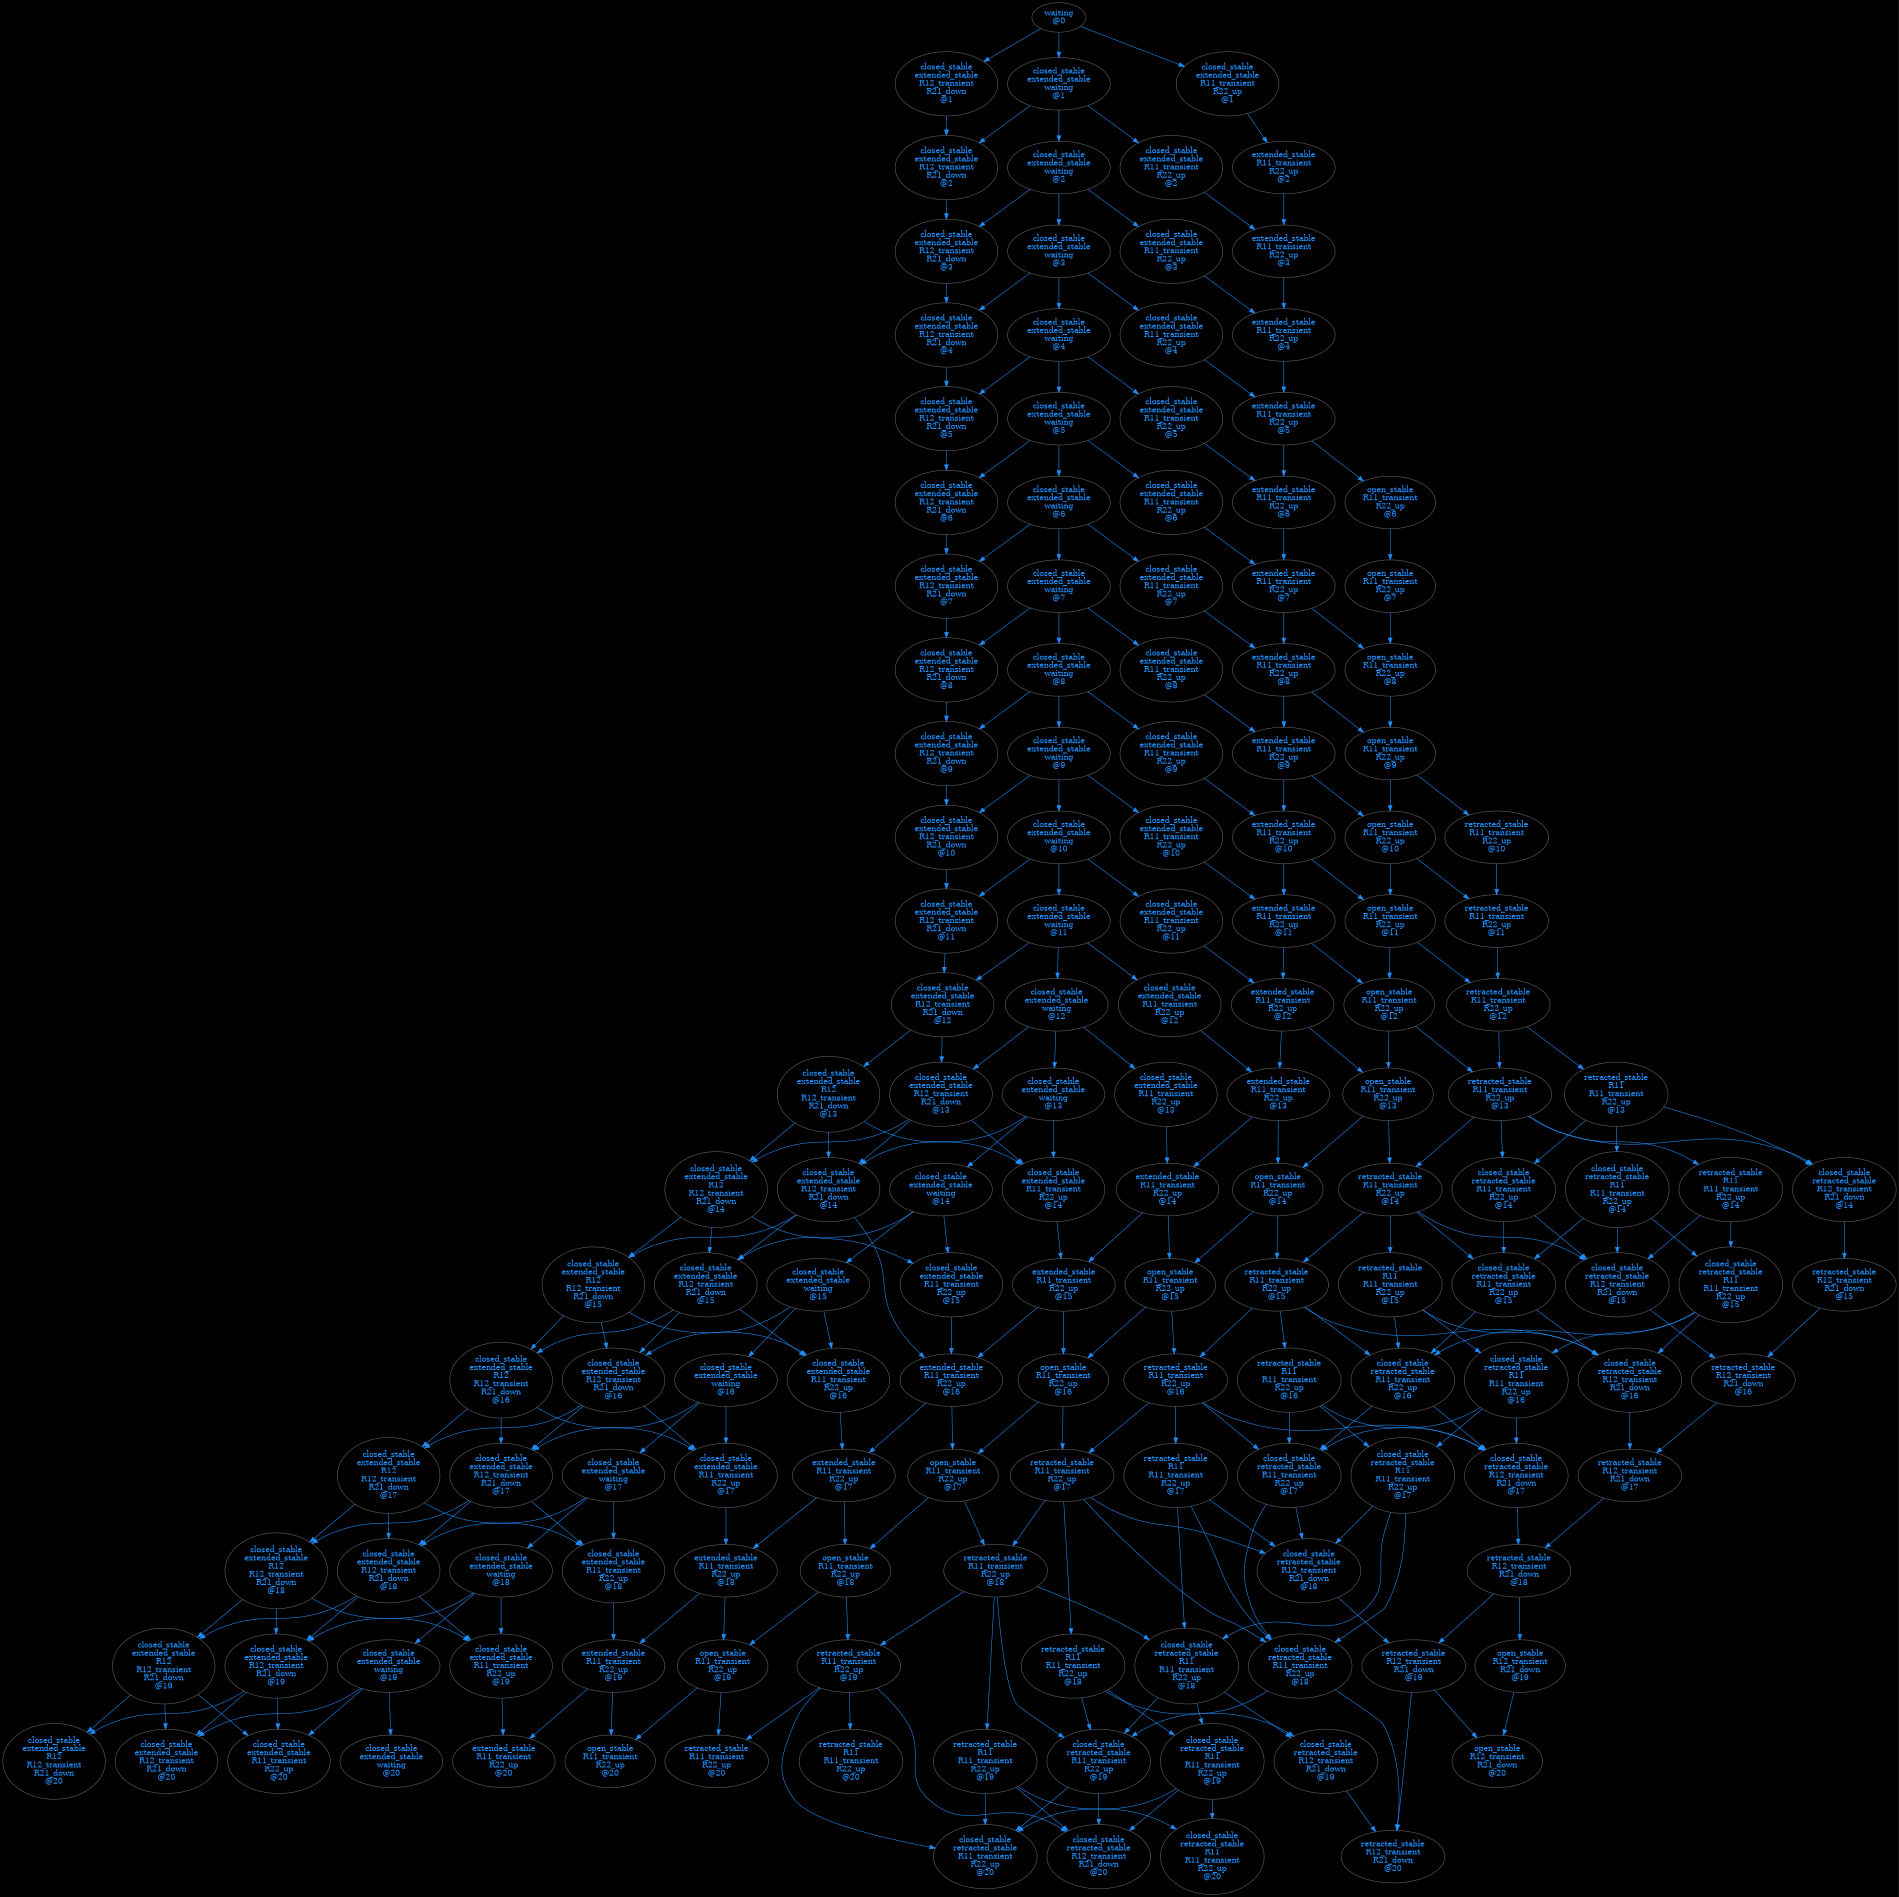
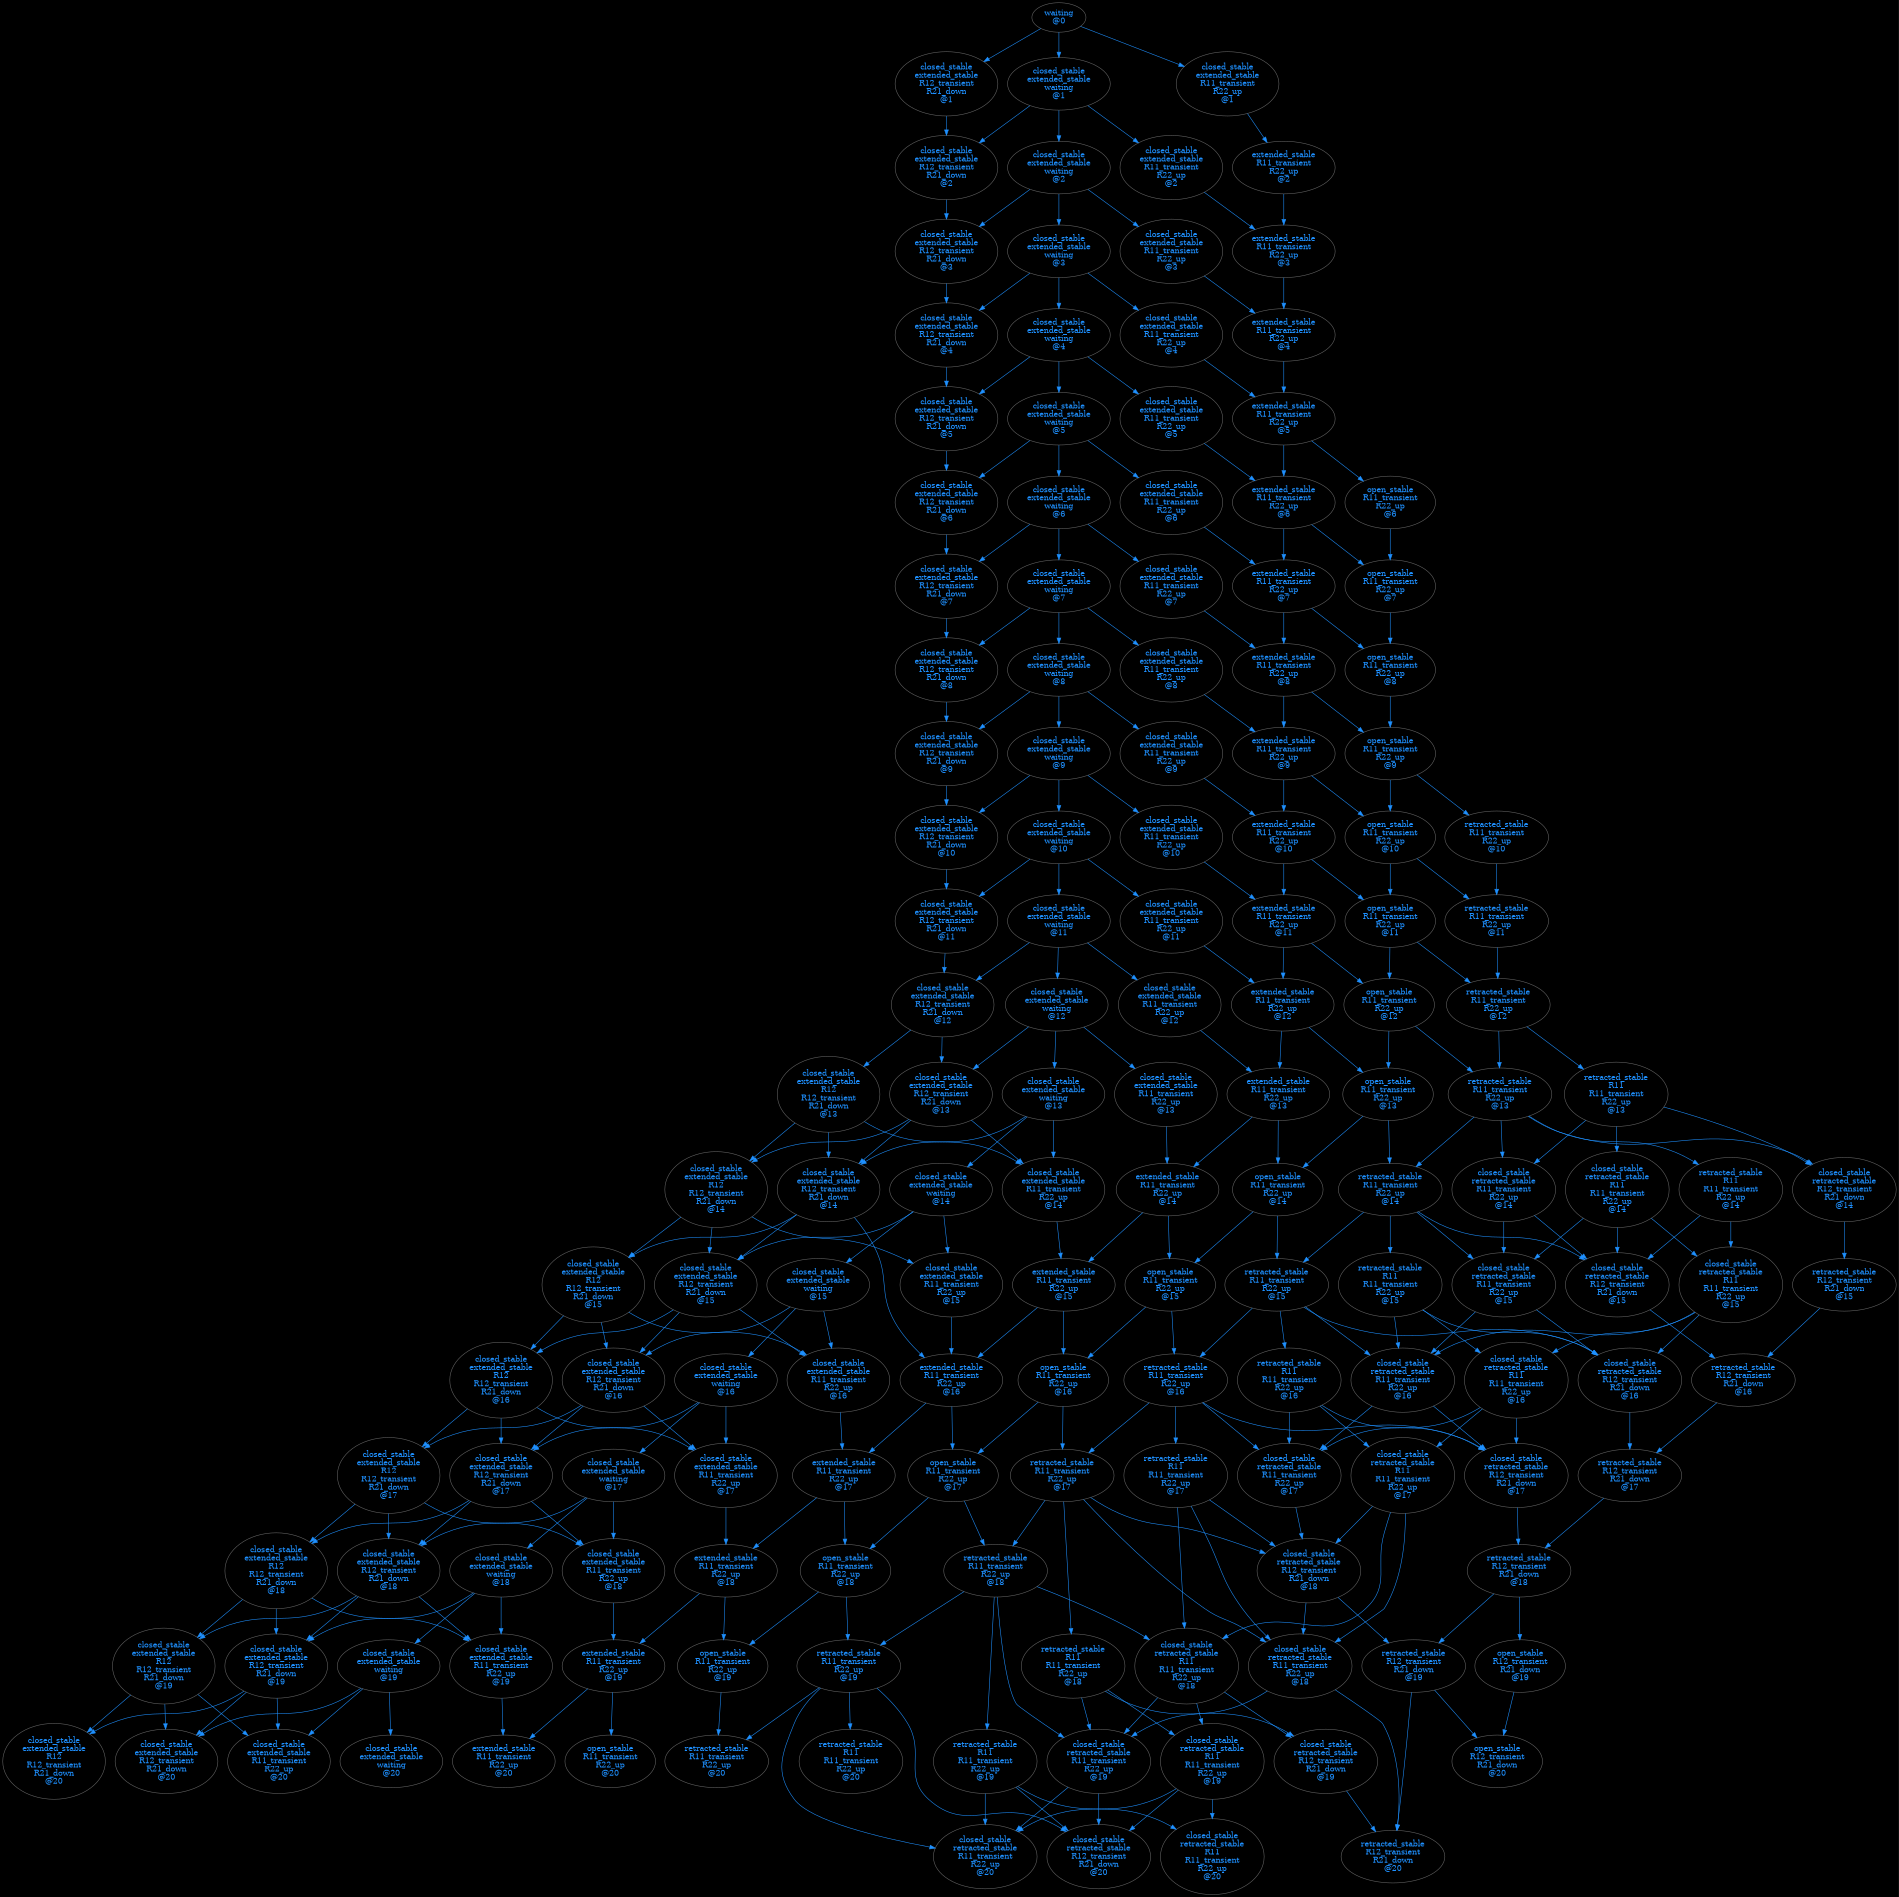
edge "extended_stable R11_transient R22_up @6" -> "open_stable R11_transient R22_up @7": added
edge "closed_stable retracted_stable R11_transient R22_up @17" -> "closed_stable retracted_stable R11_transient R22_up @18": now "closed_stable retracted_stable R12_transient R21_down @18" -> "closed_stable retracted_stable R11_transient R22_up @18"
edge "open_stable R11_transient R22_up @19" -> "open_stable R11_transient R22_up @20": removed
